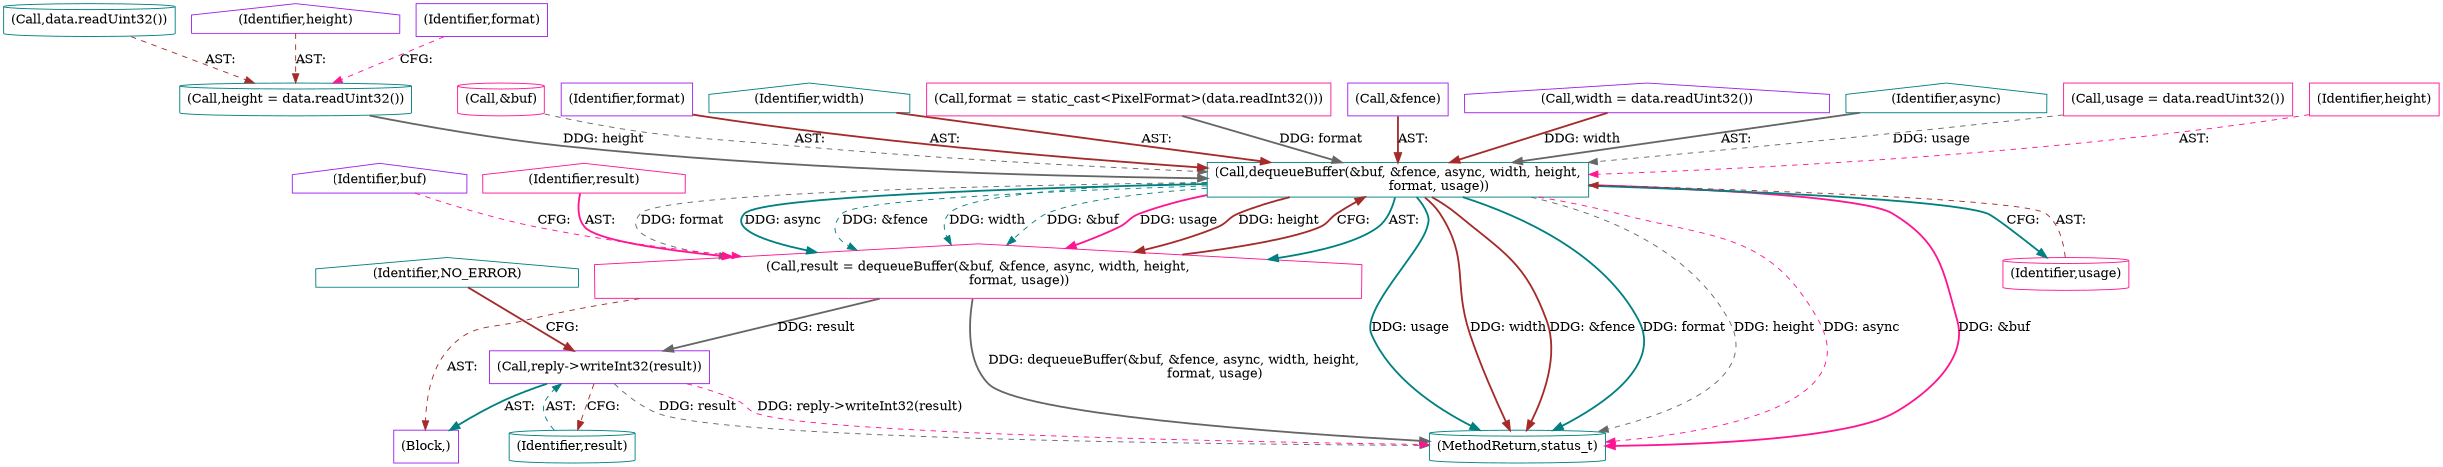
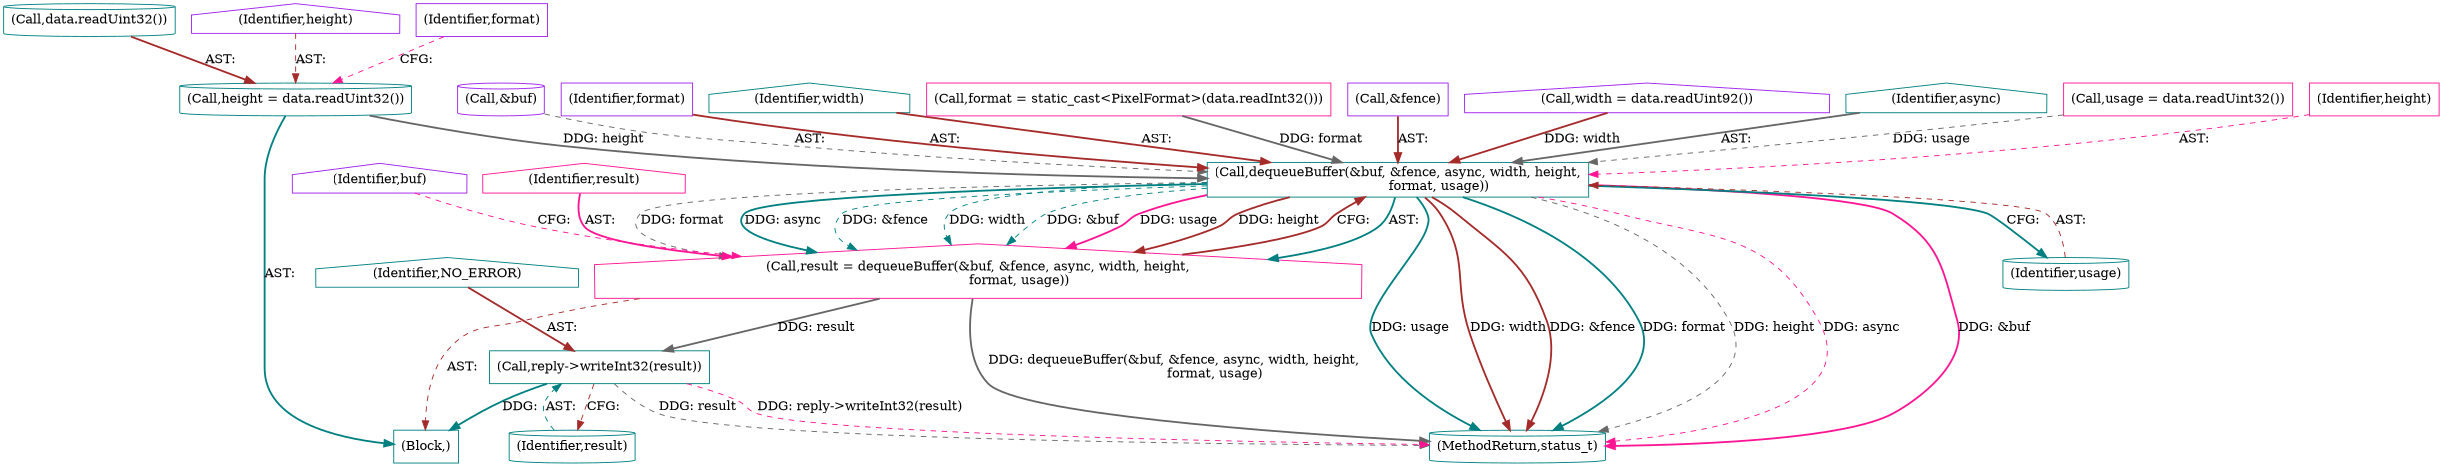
edge "(Call,data.readUint32())" -> "(Call,height = data.readUint32())": style dashed -> bold
node "(Call,&buf)": color deeppink -> purple
node "(Call,width = data.readUint32())": label "(Call,width = data.readUint32())" -> "(Call,width = data.readUint92())"
node "(Identifier,usage)": color deeppink -> teal
edge "(Call,height = data.readUint32())" -> "(Block,)": added, label "AST:"
edge "(Identifier,NO_ERROR)" -> "(Call,reply->writeInt32(result))": label "CFG: " -> "AST: "
node "(Call,reply->writeInt32(result))": color purple -> teal
edge "(Call,reply->writeInt32(result))" -> "(Block,)": label "AST: " -> "DDG: "
node "(Block,)": color purple -> teal
